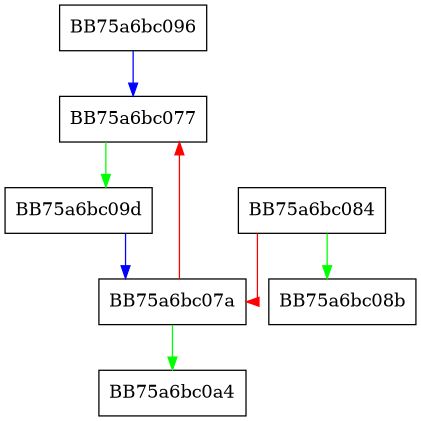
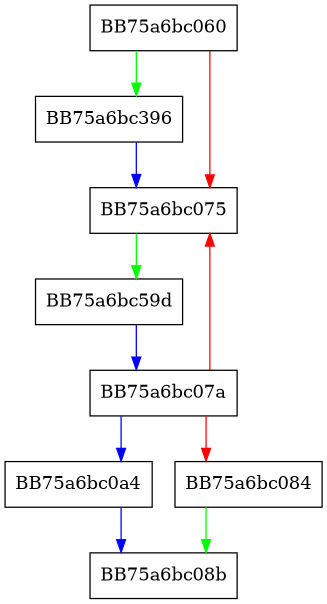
node "BB75a6bc096": label "BB75a6bc096" -> "BB75a6bc396"
node "BB75a6bc060": added
node "BB75a6bc077": label "BB75a6bc077" -> "BB75a6bc075"
node "BB75a6bc09d": label "BB75a6bc09d" -> "BB75a6bc59d"
edge "BB75a6bc084" -> "BB75a6bc07a": reversed
edge "BB75a6bc07a" -> "BB75a6bc0a4": color green -> blue
edge "BB75a6bc0a4" -> "BB75a6bc08b": added
